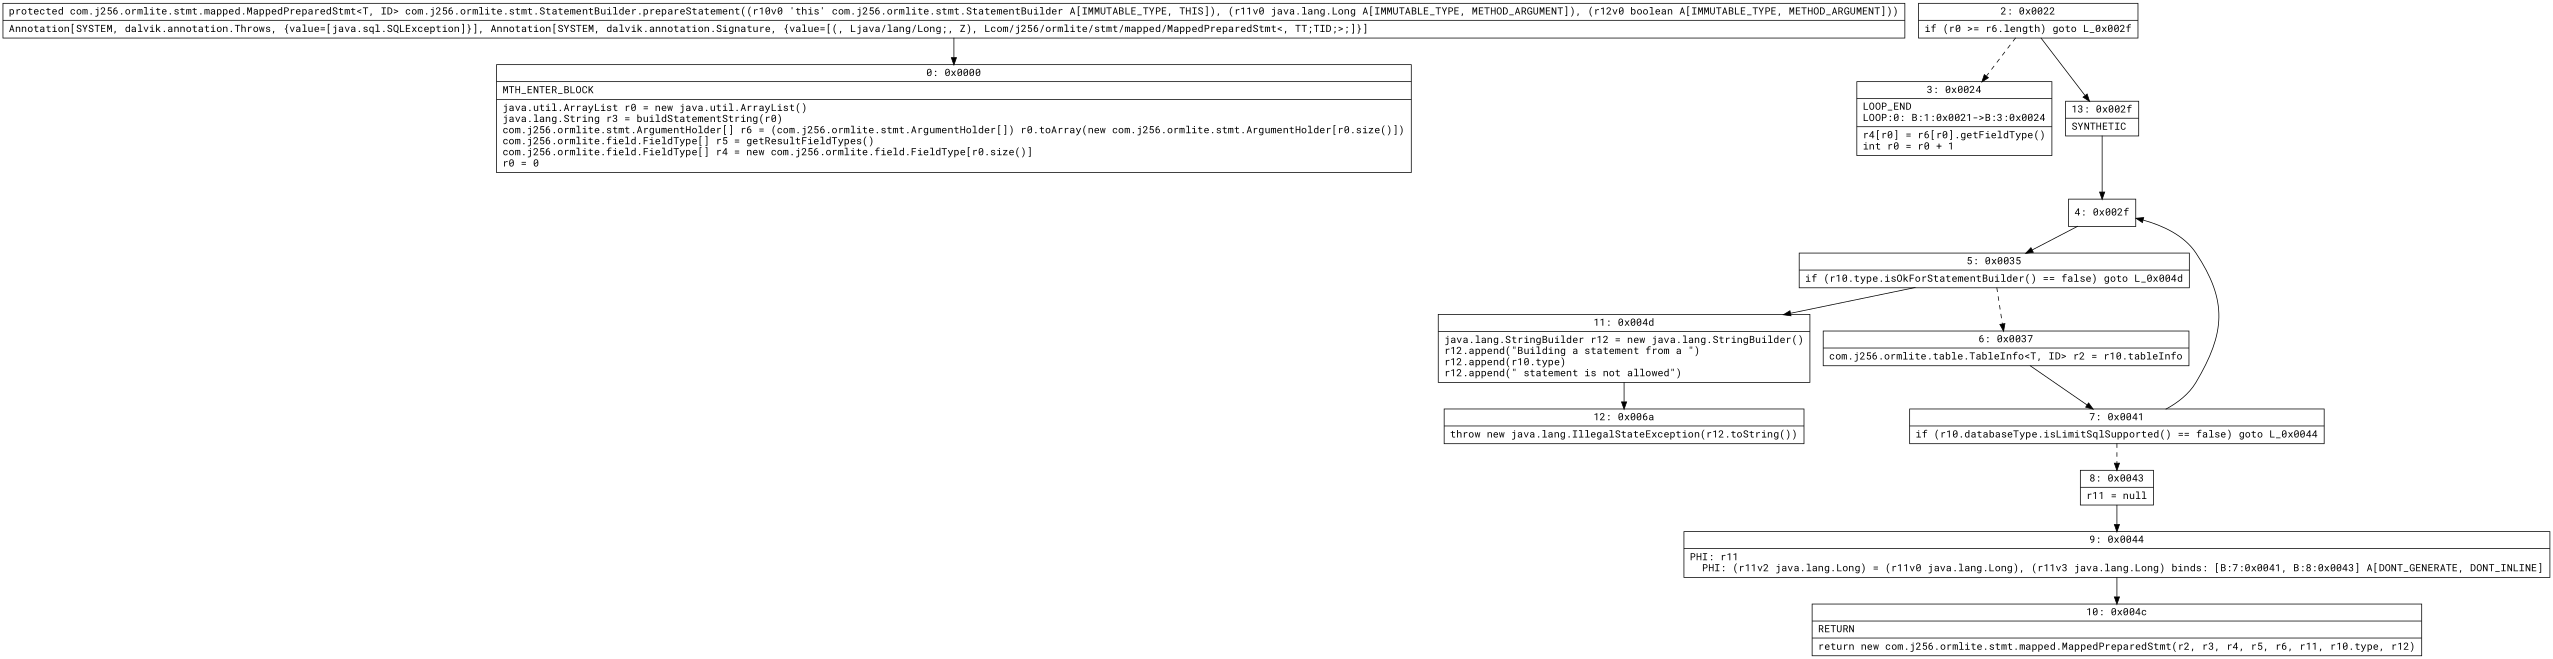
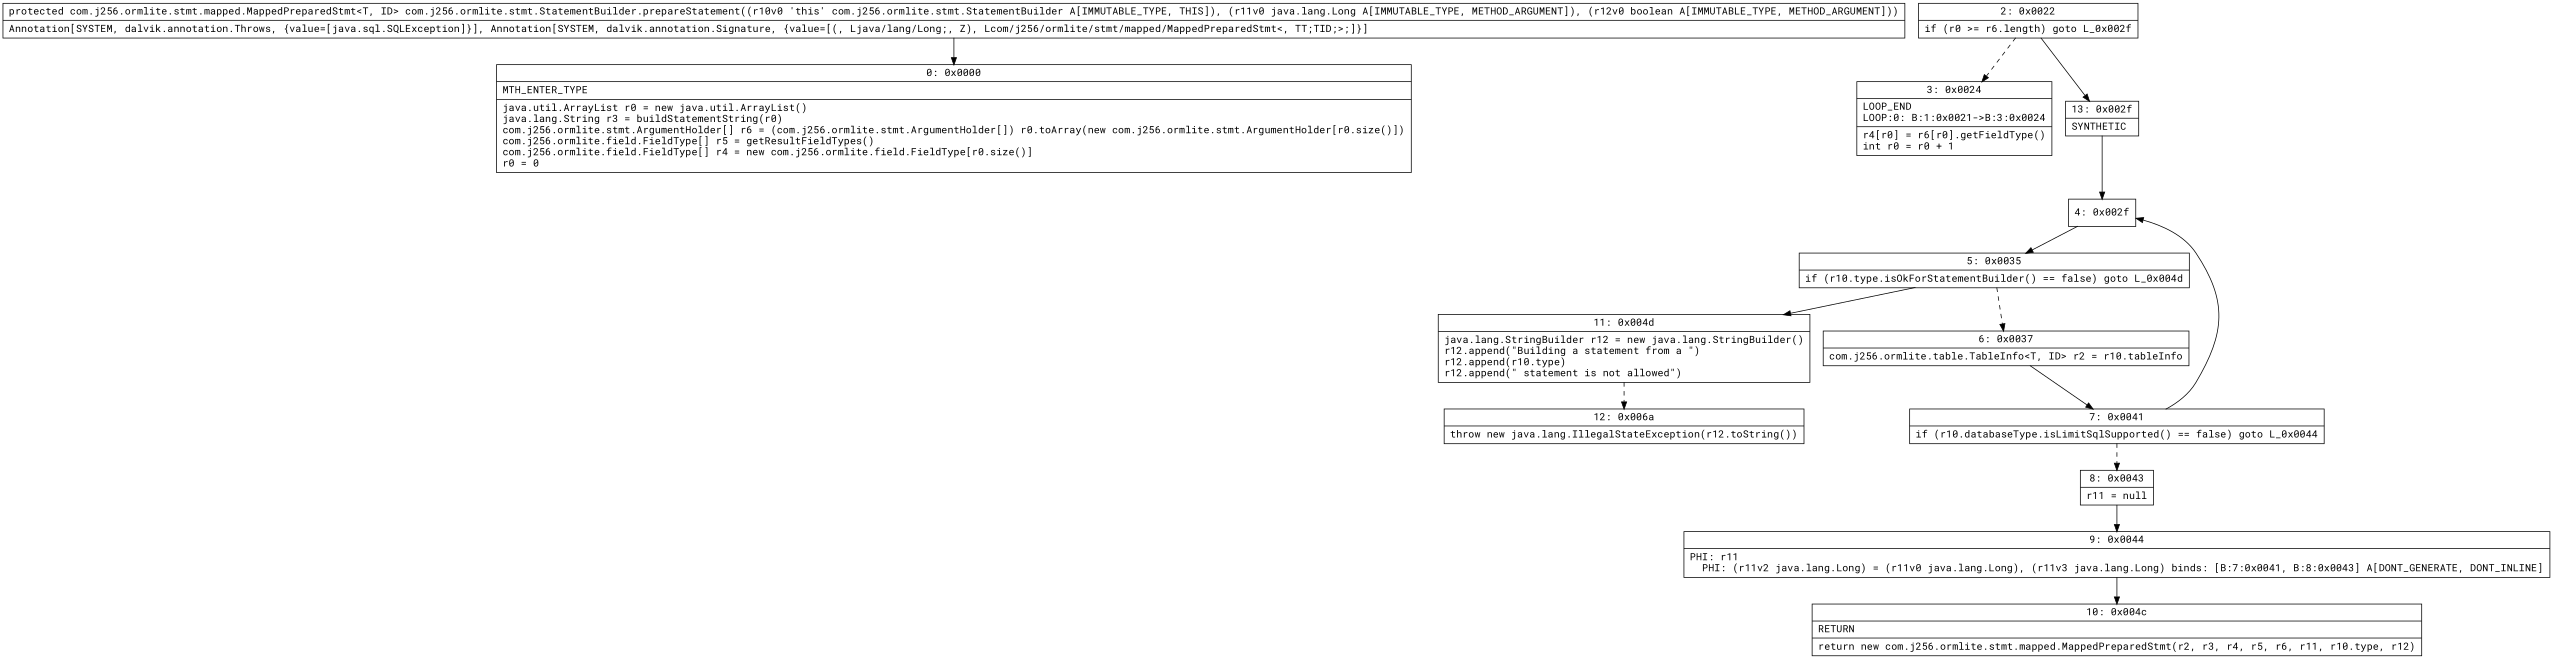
node "0: 0x0000": text "MTH_ENTER_BLOCK" -> "MTH_ENTER_TYPE"
edge "11: 0x004d" -> "12: 0x006a": style solid -> dashed
